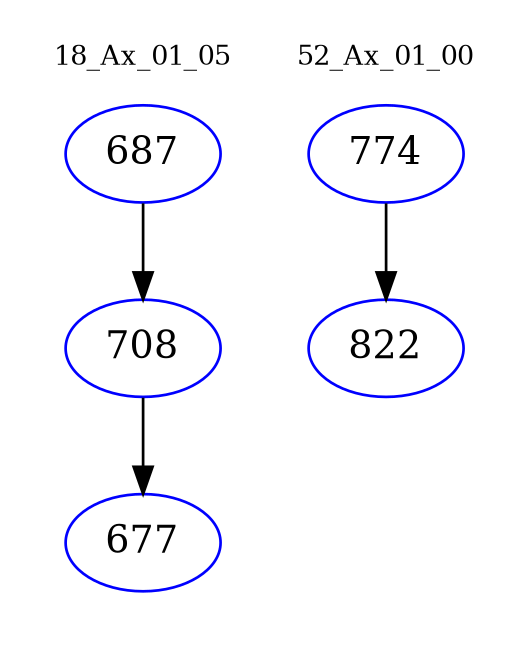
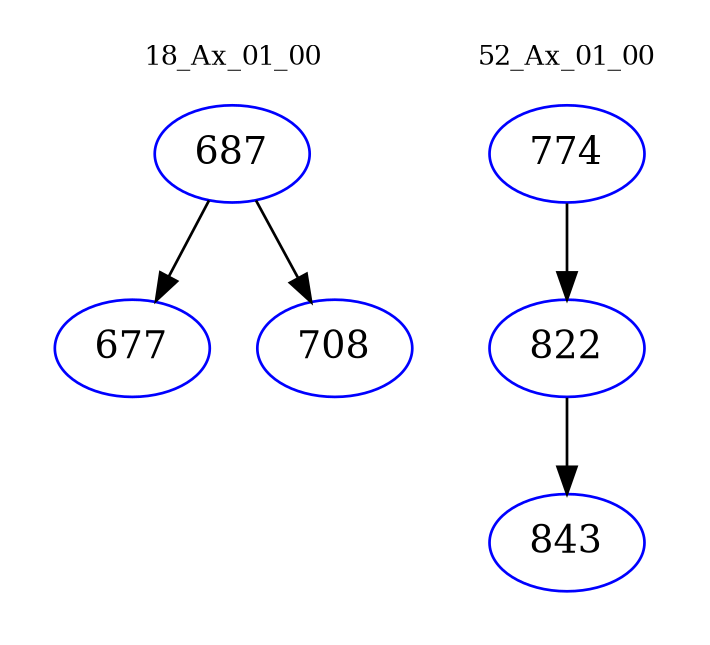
cluster "18_Ax_01_05": label "18_Ax_01_05" -> "18_Ax_01_00"
edge "708" -> "677": now "687" -> "677"
node "843": added
